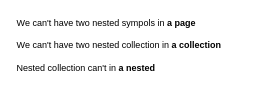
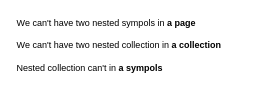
node "Nested collection can't in a nested": label "Nested collection can't in a nested" -> "Nested collection can't in a sympols"
